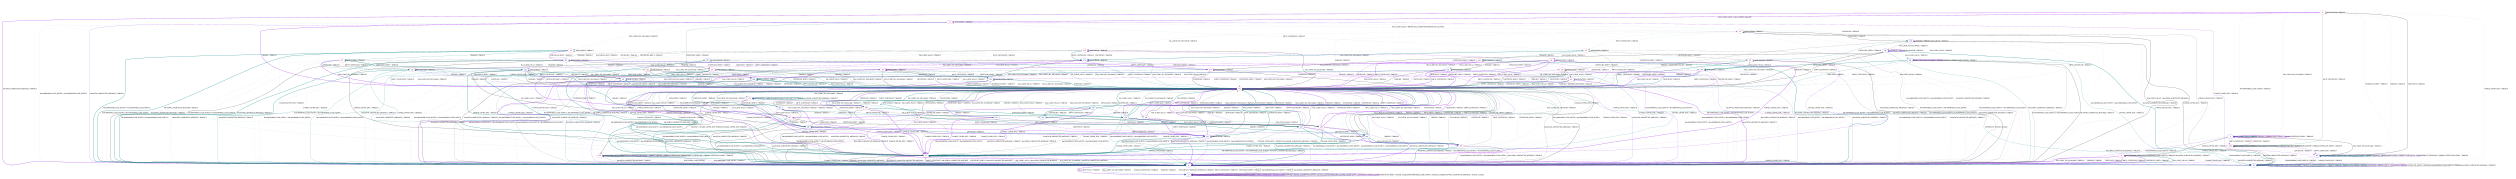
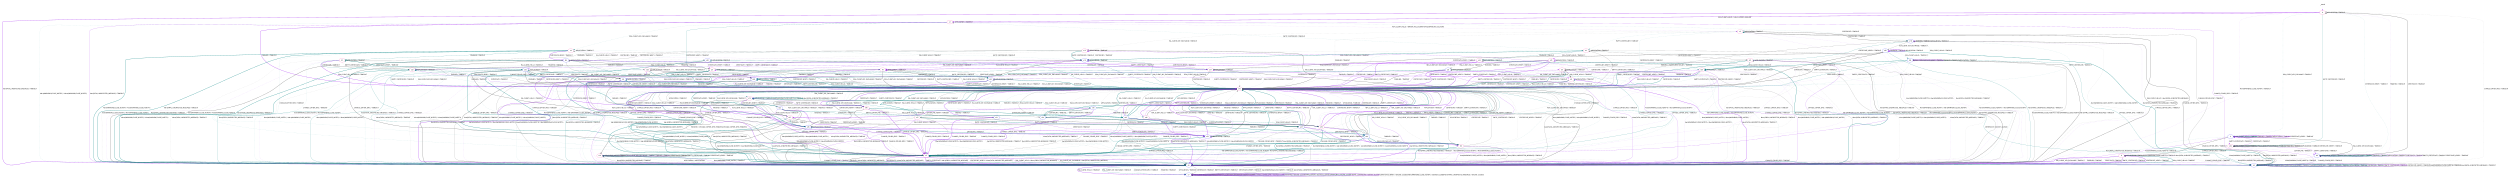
node "__start0": added
edge "s21" -> "s5": style bold -> dotted
